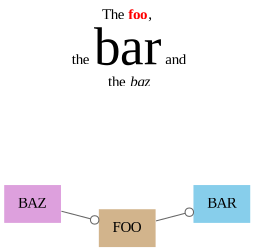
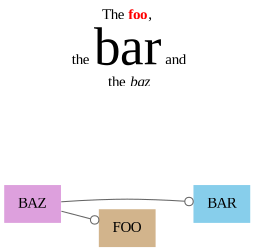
edge "FOO" -> "BAR": now "BAZ" -> "BAR"
